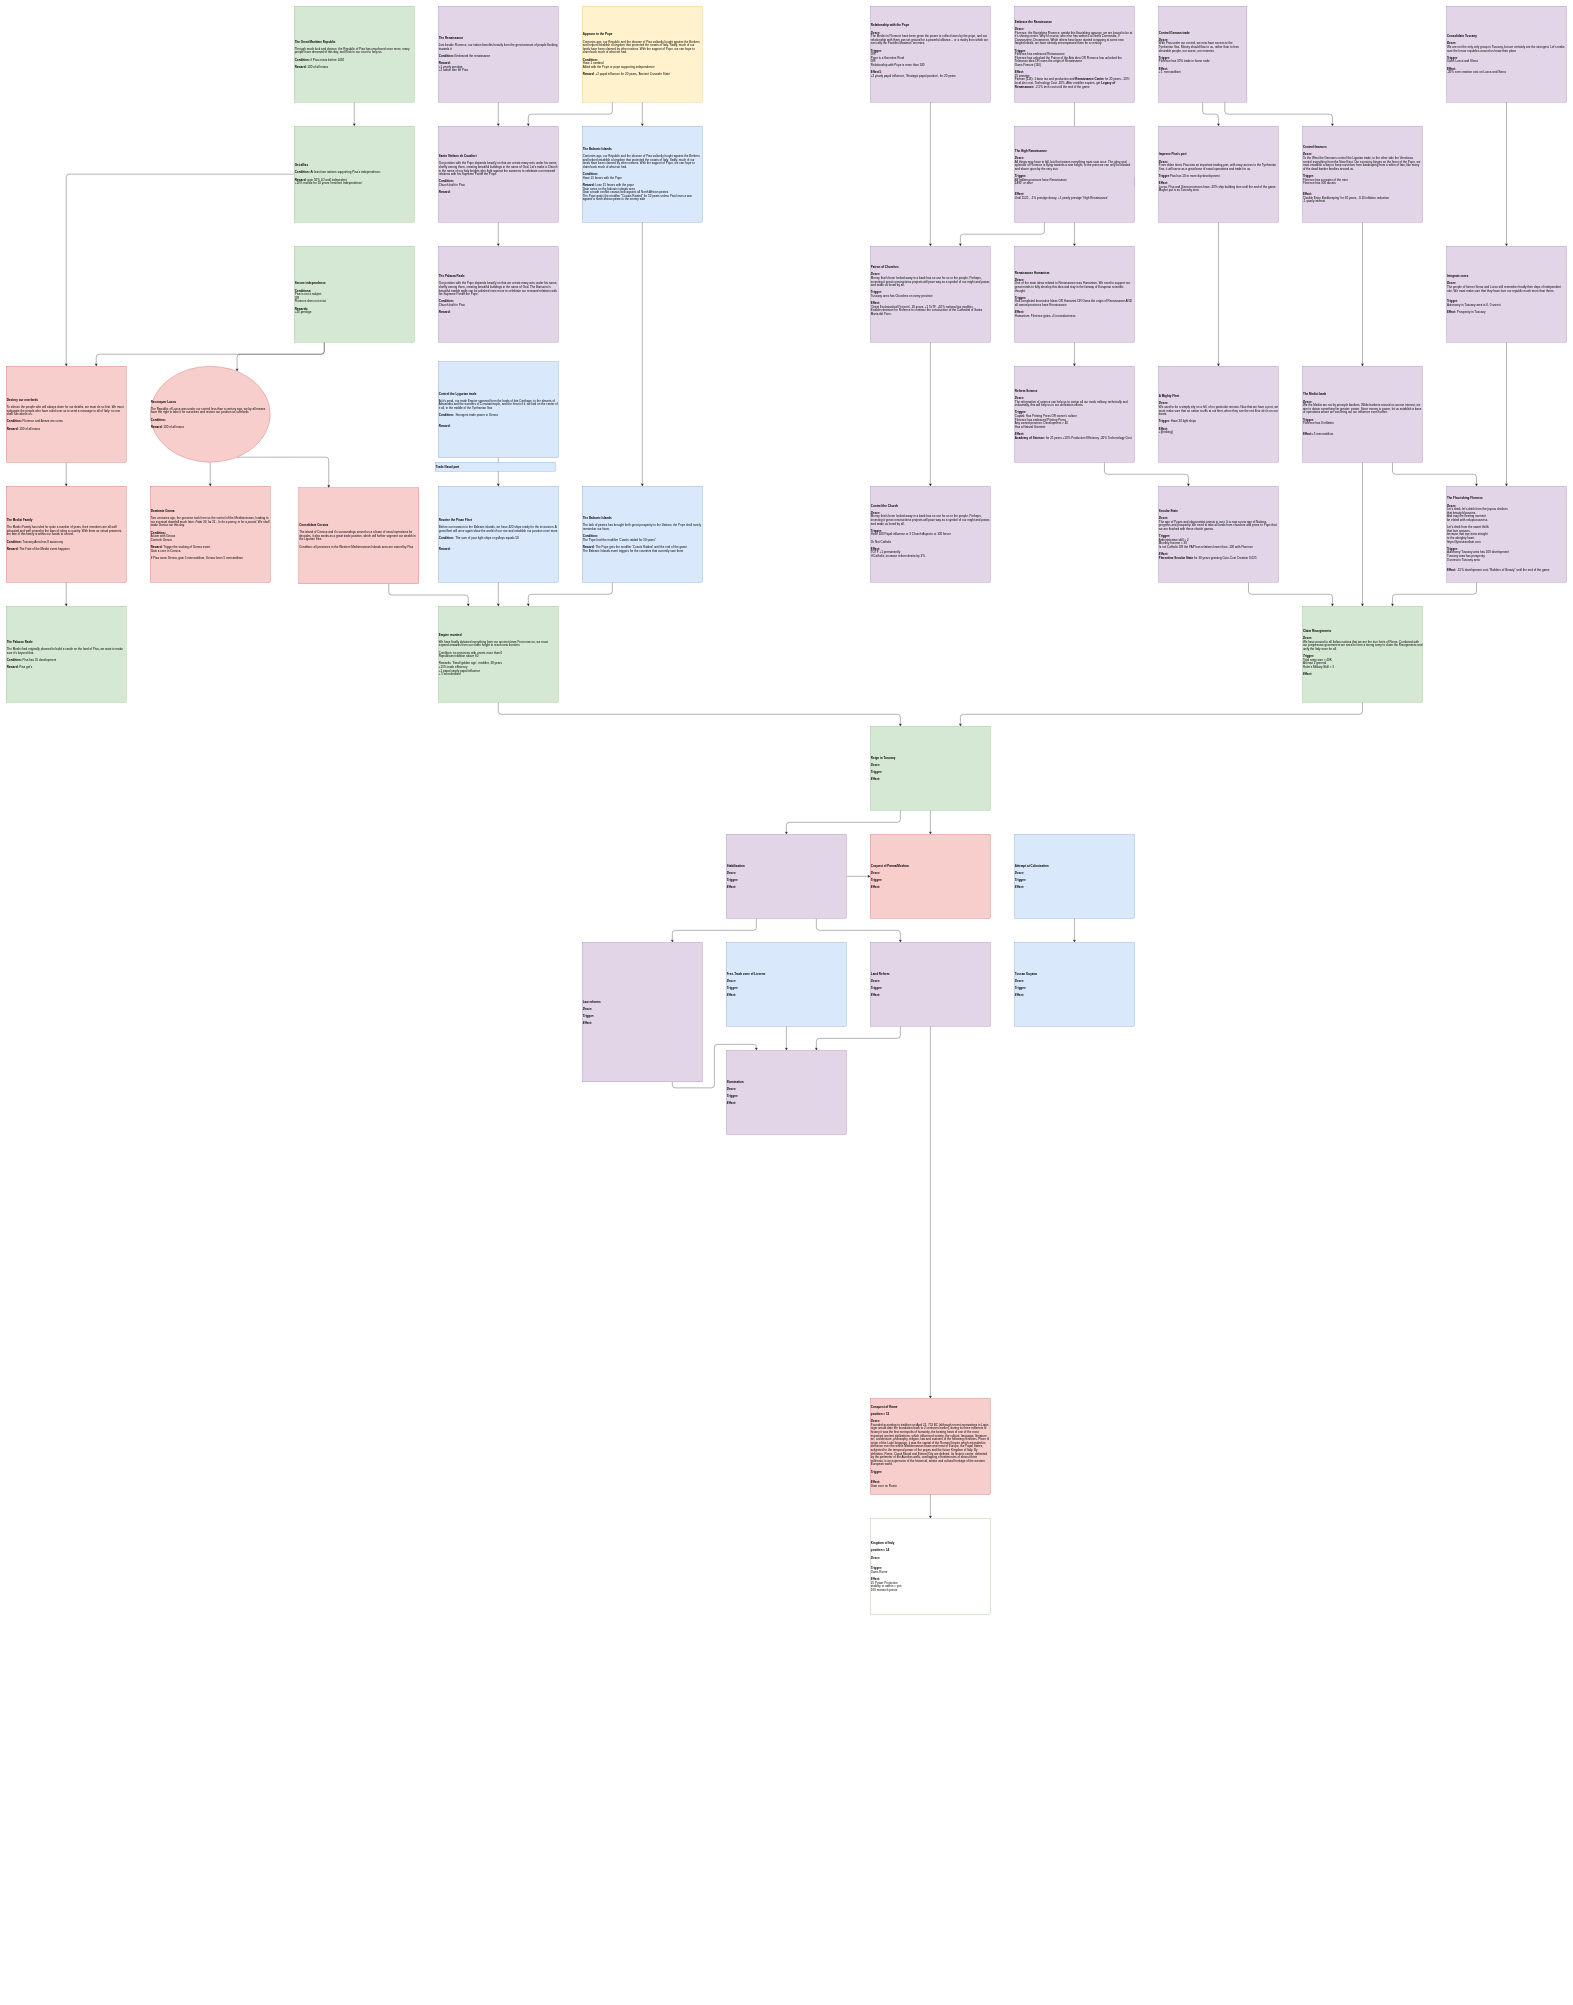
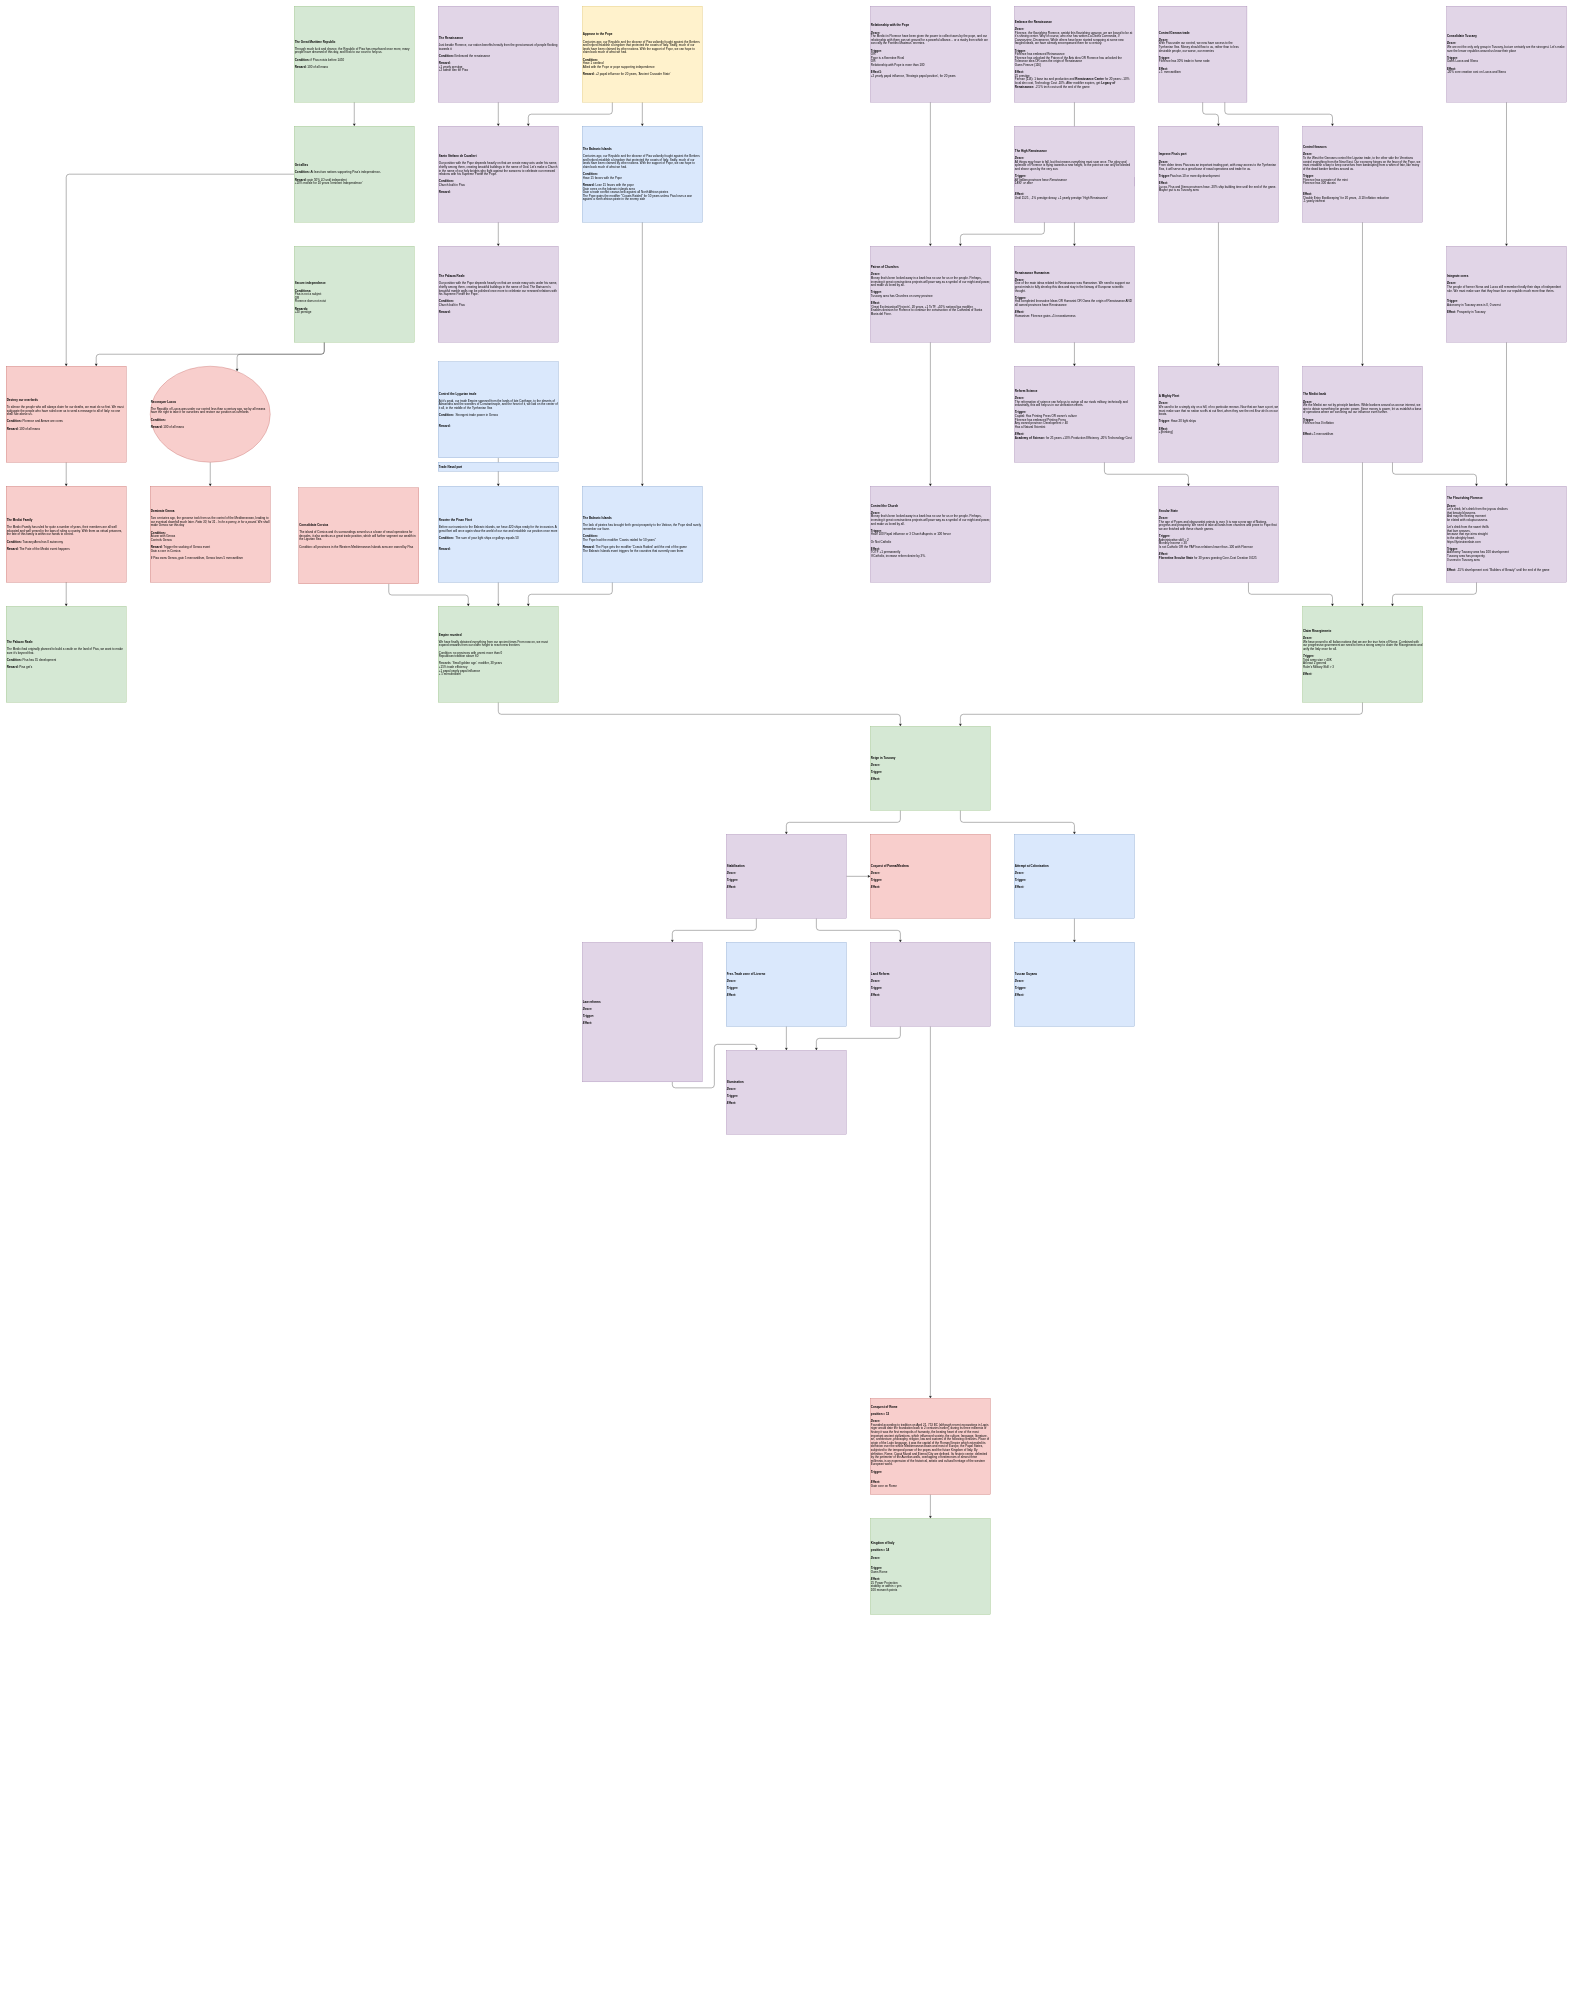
node "Trade Naval part": moved (495, 467) -> (498, 467)
edge "Reconquer LuccaThe Republic of Lucca was under our control less than a century ago, we by all means have the right to take it for ourselves and restore our position as overlordsCondition: Reward: 100 of all mana" -> "Consolidate CorsicaThe island of Corsica and it's surroundings served us a a base of naval operations for decades, it also works as a great trade position, which will further segment our wealth in the Ligurian Sea.Condition: all provinces in the Western Mediterranean Islands area are owned by Pisa": removed
edge "Reign in Tuscany Descr: Trigger: Effect:" -> "Coquest of Parma/Modena Descr: Trigger: Effect:": removed
edge "Reign in Tuscany Descr: Trigger: Effect:" -> "Attempt at Colonisation Descr: Trigger: Effect:": added
node "Kingdom of Italy position = 14 Descr: Trigger: Owns Rome Effect: 25 Power Projection stability or admin = yes 100 monarch points": fillcolor #ffffff -> #d5e8d4
